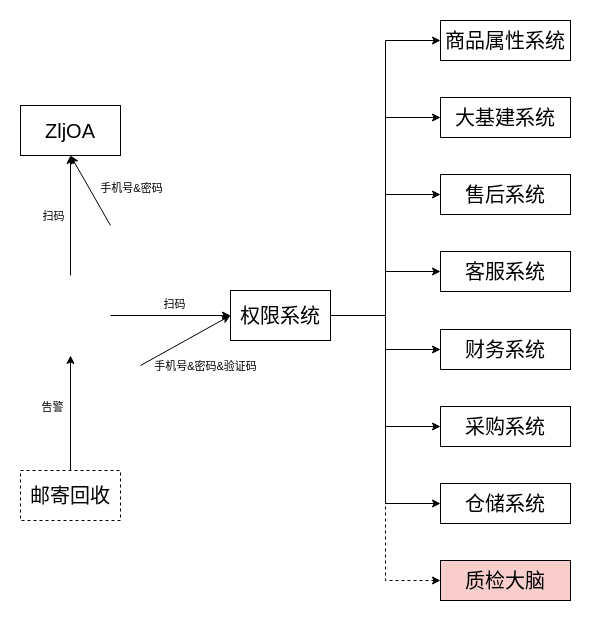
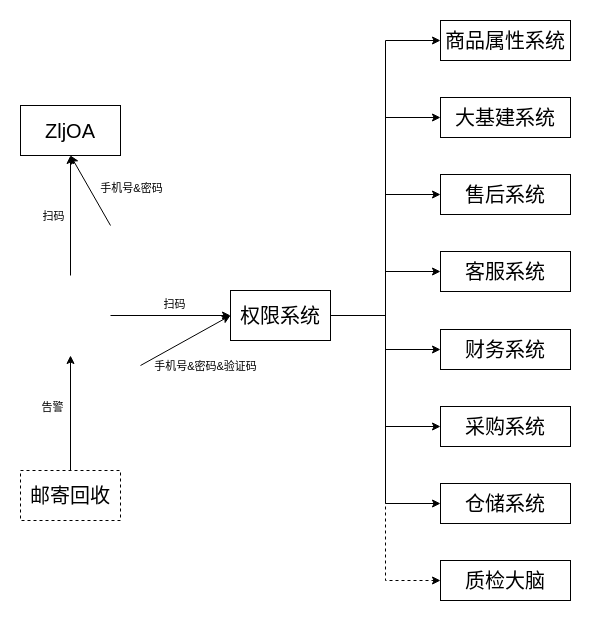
node "质检大脑": fillcolor #f8cecc -> #ffffff
